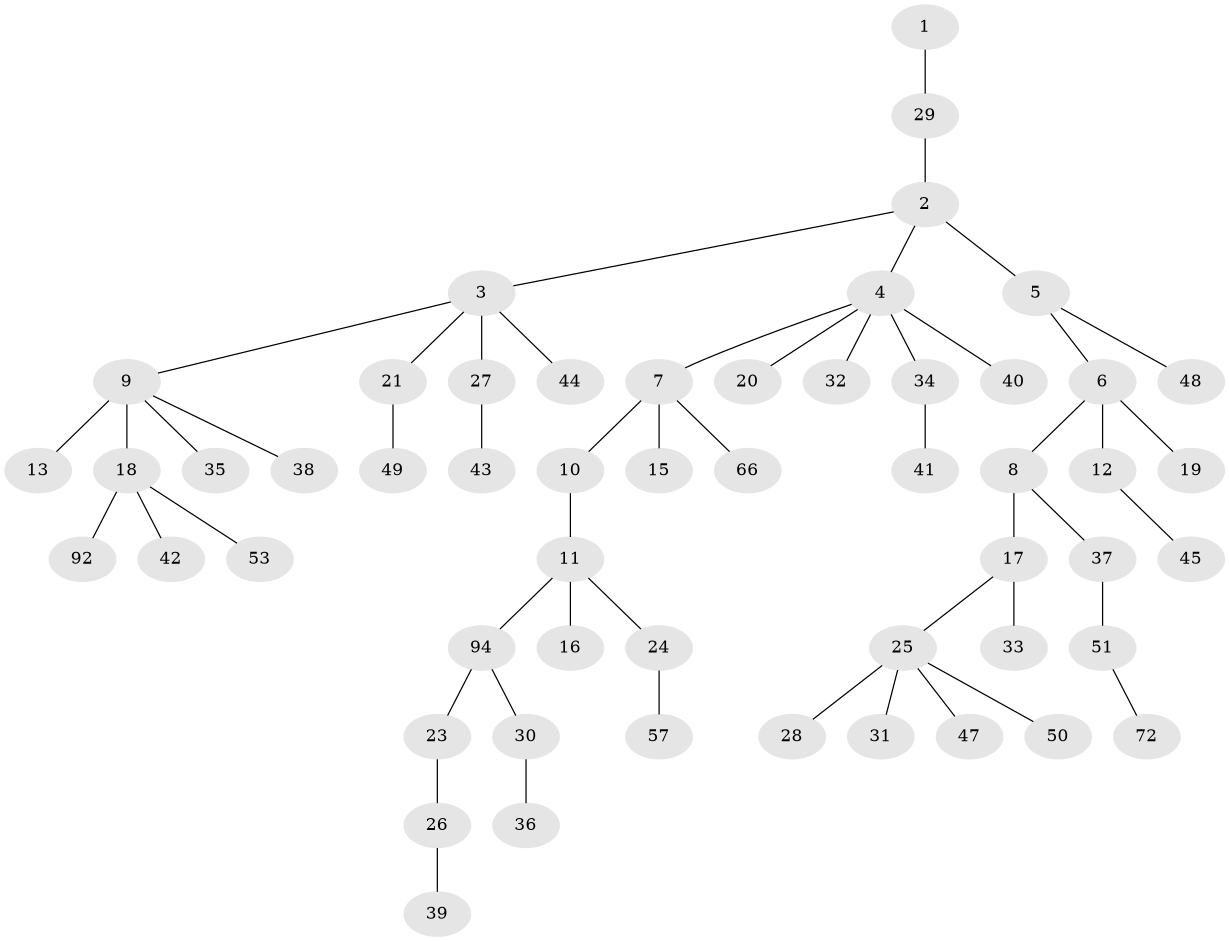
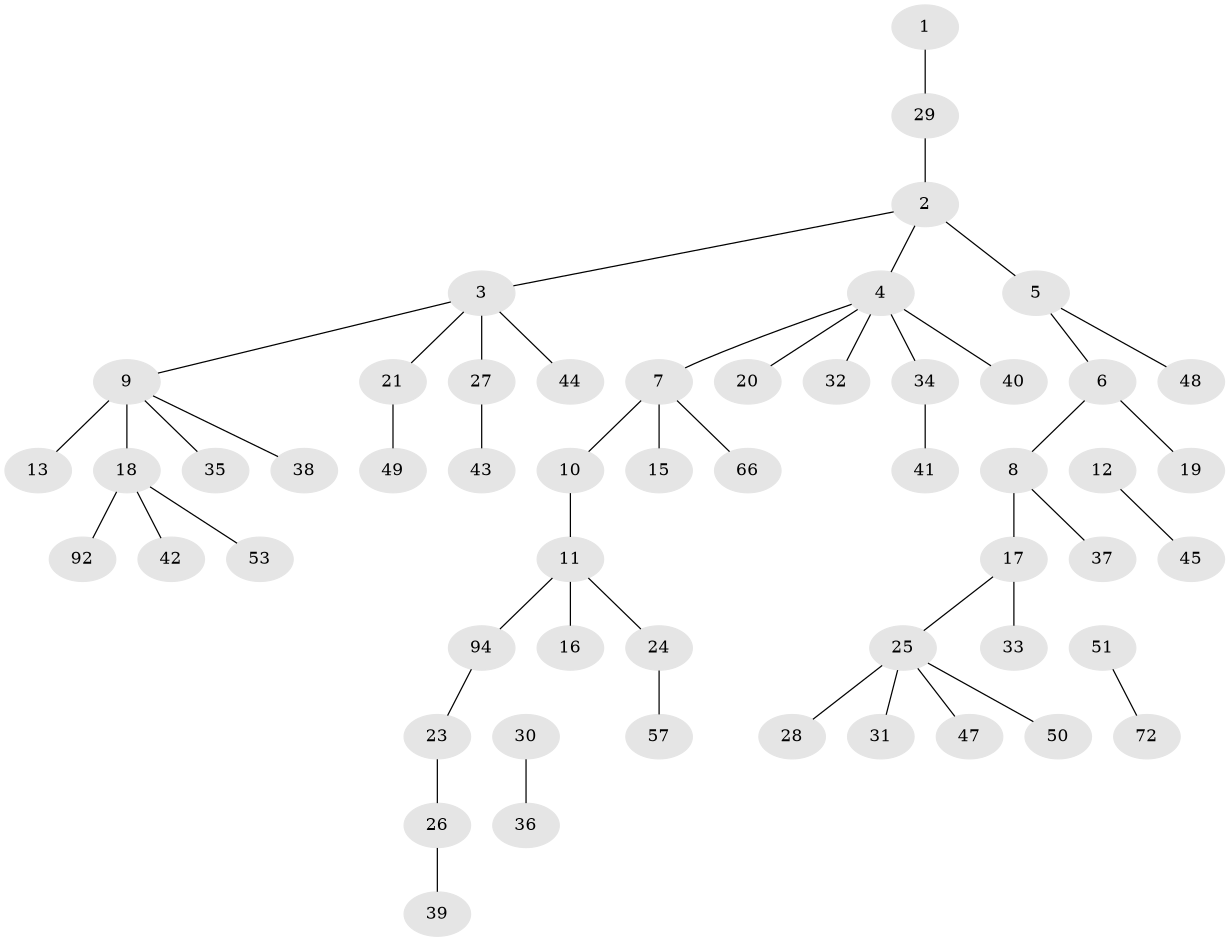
edge "6" -- "12": removed
edge "37" -- "51": removed
edge "94" -- "30": removed
